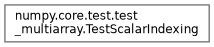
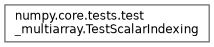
node "numpy.core.test.test _multiarray.TestScalarIndexing": label "numpy.core.test.test _multiarray.TestScalarIndexing" -> "numpy.core.tests.test _multiarray.TestScalarIndexing"
